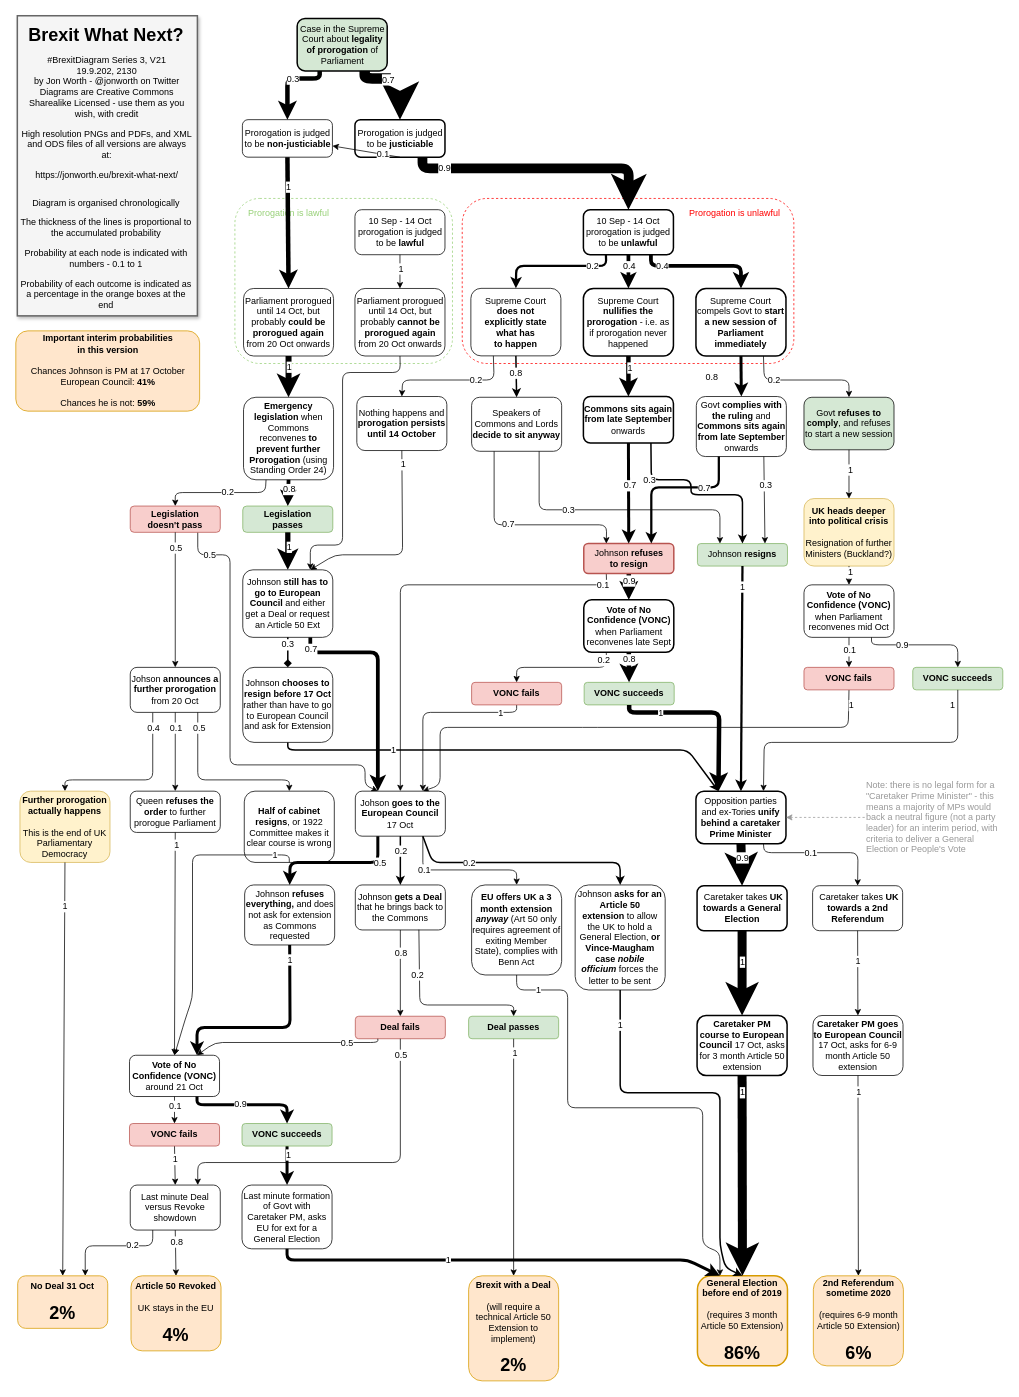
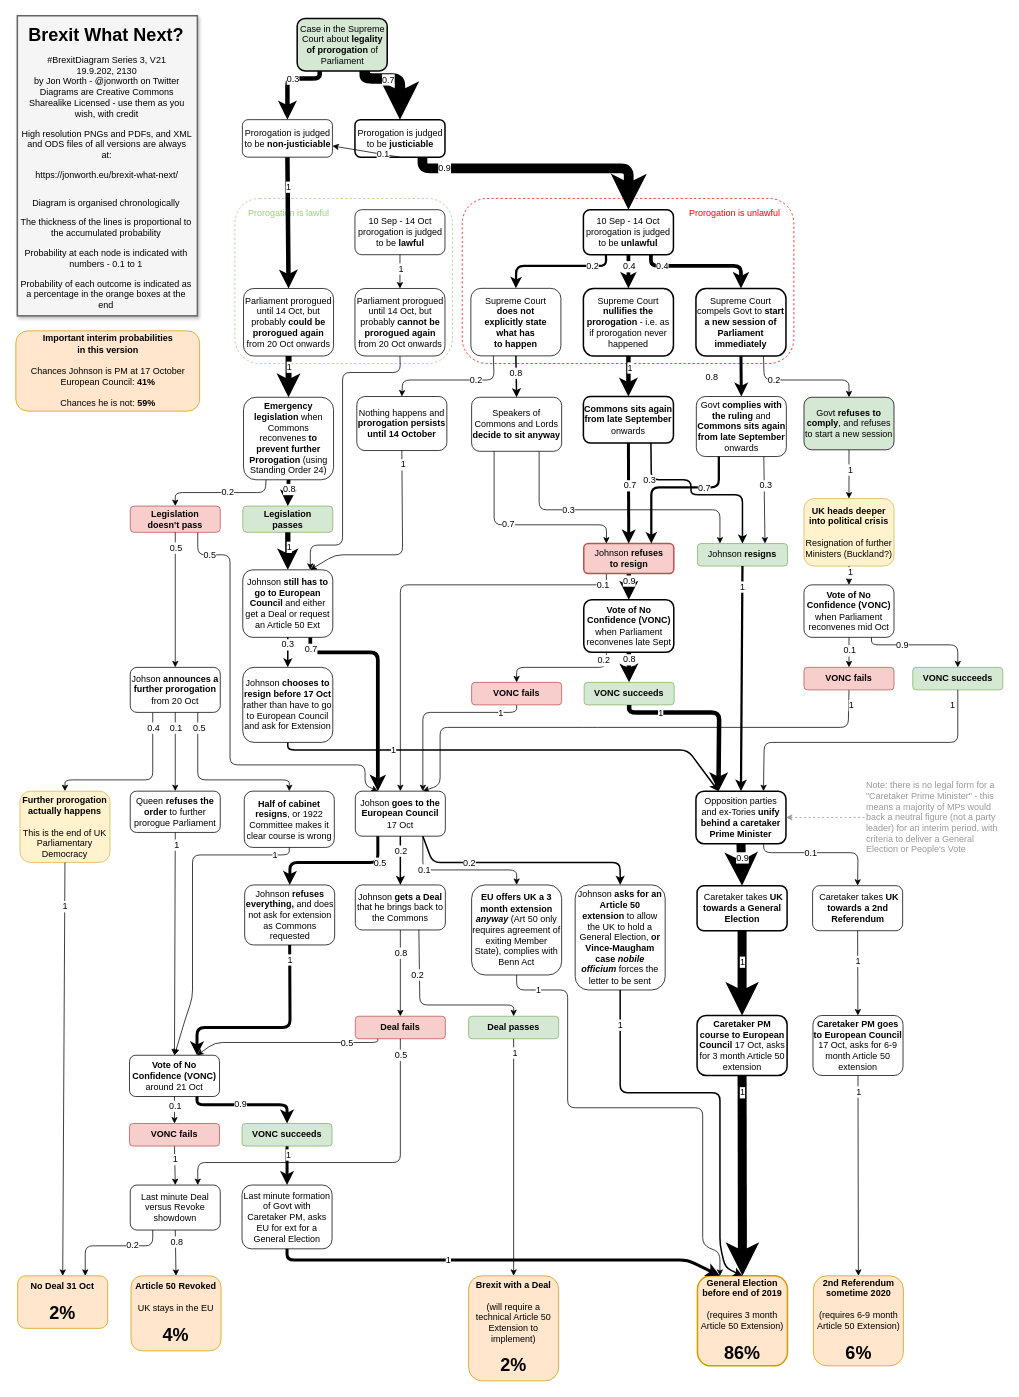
edge "Case in the Supreme Court about legality of prorogation of Parliament" -> "Prorogation is judged to be justiciable": style dashed -> solid
edge "Johnson still has to go to European Council and either get a Deal or request an Article 50 Ext" -> "Johnson chooses to resign before 17 Oct rather than have to go to European Council and ask for Extension": arrowhead diamond -> classic
node "Half of cabinet resigns, or 1922 Committee makes it clear course is wrong": size 90x71 -> 90x56
